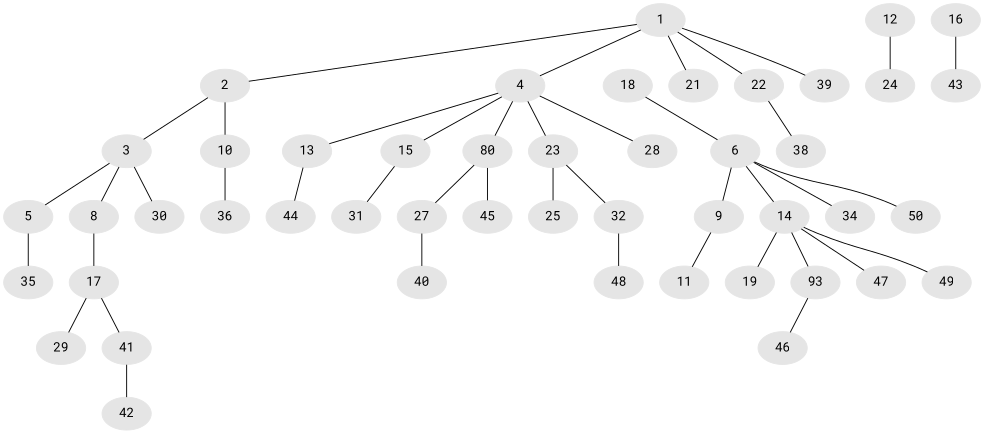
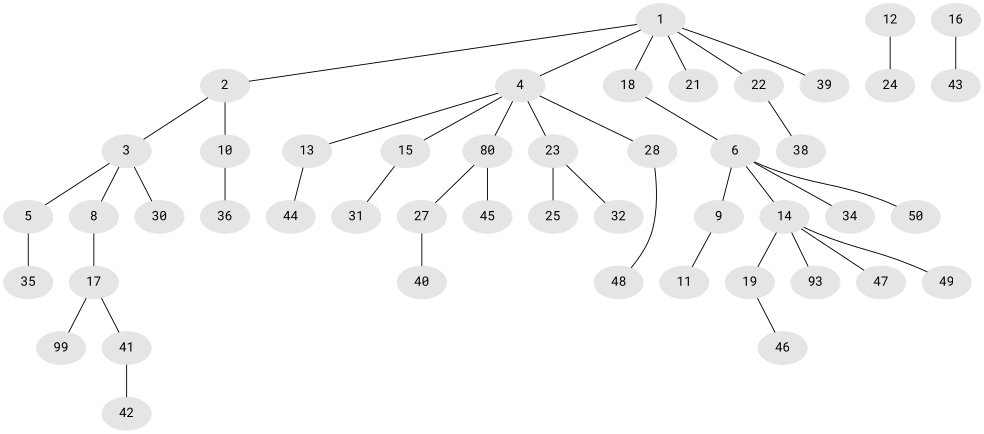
edge "1" -- "18": added
edge "32" -- "48": now "28" -- "48"
edge "93" -- "46": now "19" -- "46"
node "29": label "29" -> "99"
